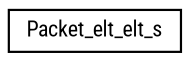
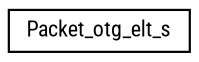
node "Packet_elt_elt_s": label "Packet_elt_elt_s" -> "Packet_otg_elt_s"
